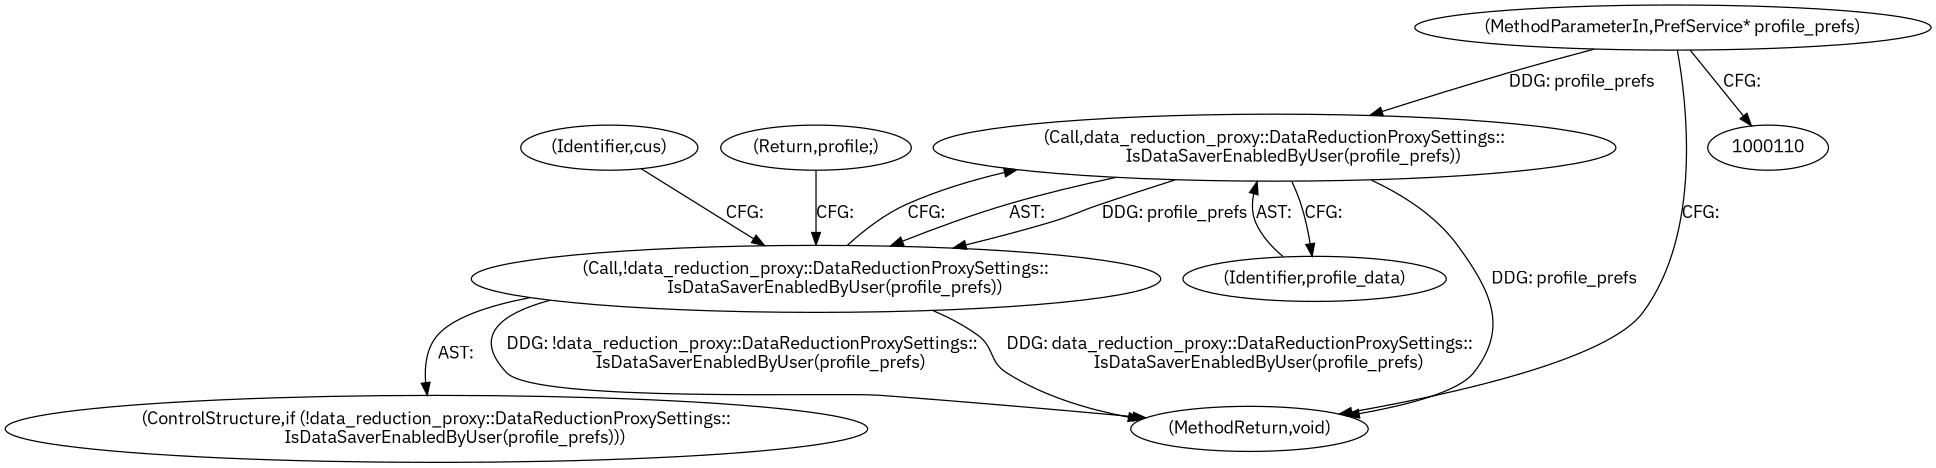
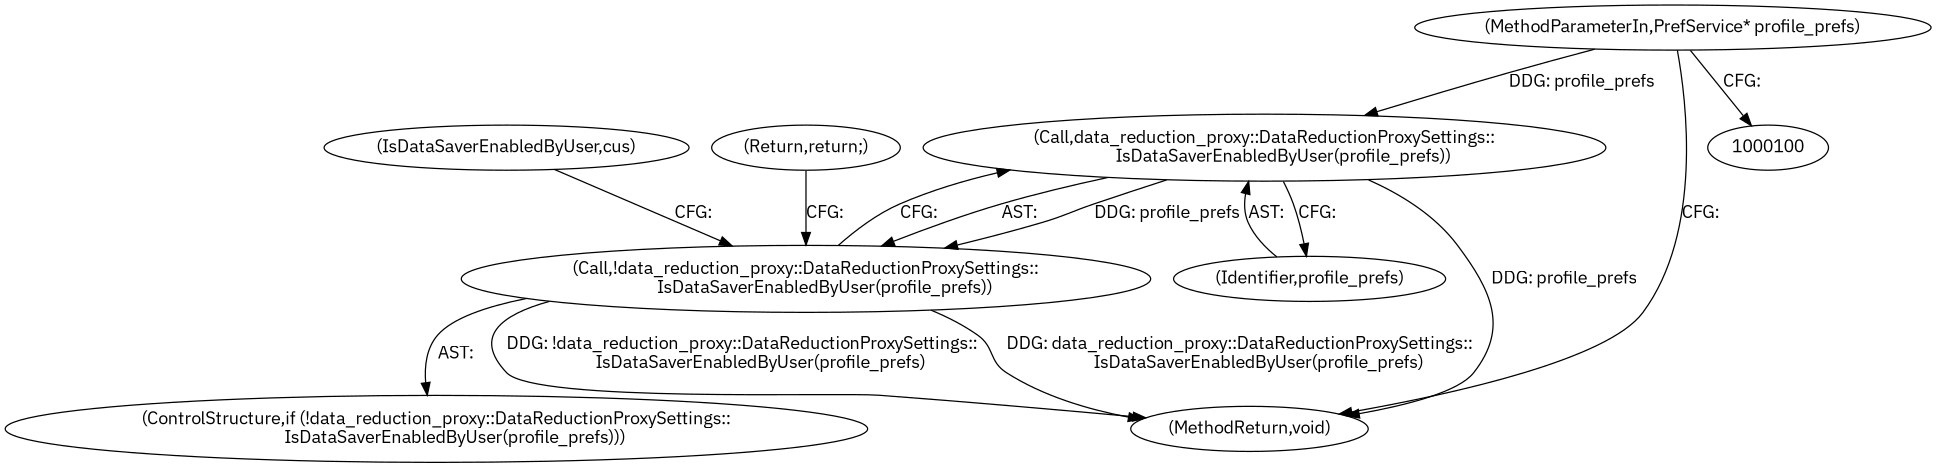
node "(Identifier,cus)": label "(Identifier,cus)" -> "(IsDataSaverEnabledByUser,cus)"
node "(Return,profile;)": label "(Return,profile;)" -> "(Return,return;)"
node "1000110": label "1000110" -> "1000100"
node "(Identifier,profile_data)": label "(Identifier,profile_data)" -> "(Identifier,profile_prefs)"
